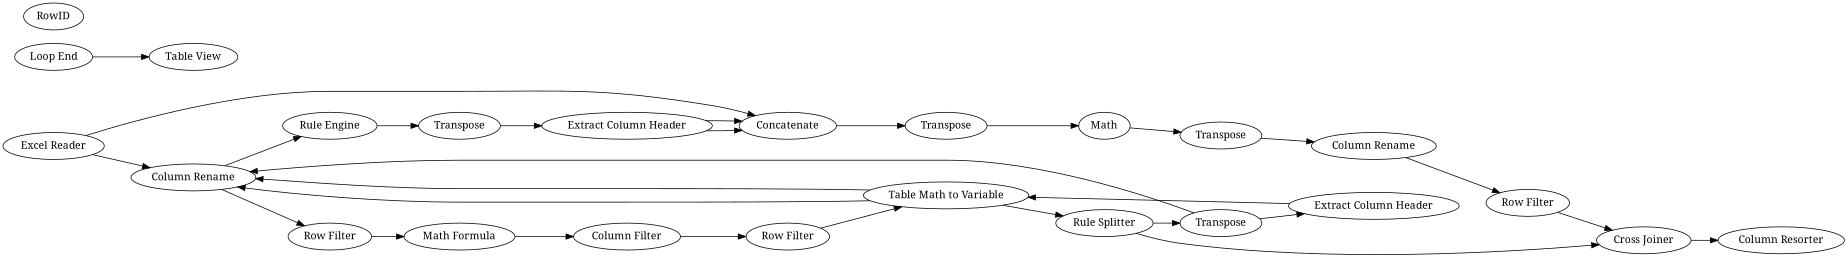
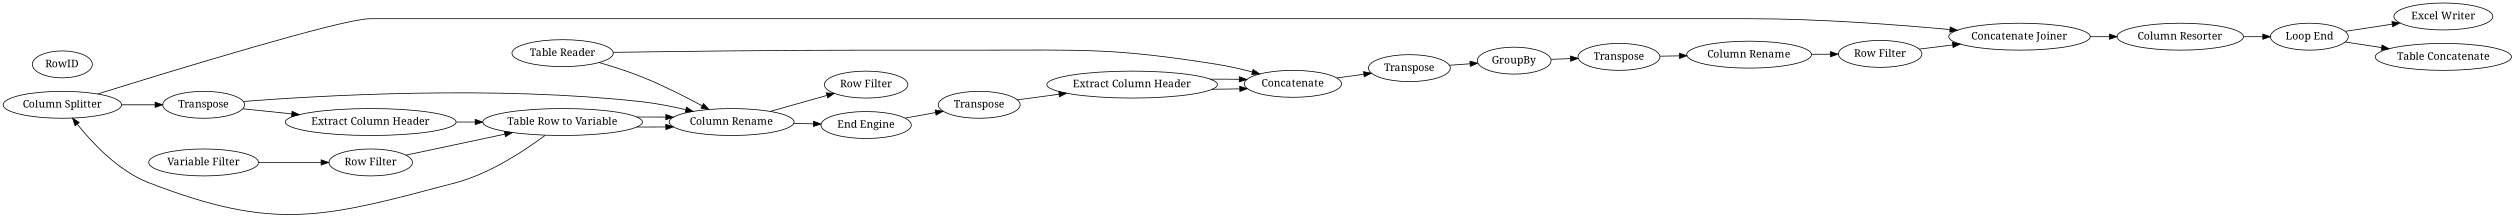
node "Excel Writer": added
edge "Column Resorter" -> "Loop End": added
node "Table View": label "Table View" -> "Table Concatenate"
node "Rule Engine": label "Rule Engine" -> "End Engine"
node "Math": label "Math" -> "GroupBy"
node "Excel Reader": label "Excel Reader" -> "Table Reader"
node "Table Math to Variable": label "Table Math to Variable" -> "Table Row to Variable"
node "Rule Splitter": label "Rule Splitter" -> "Column Splitter"
node "Math Formula": removed
node "Column Filter": label "Column Filter" -> "Variable Filter"
node "Cross Joiner": label "Cross Joiner" -> "Concatenate Joiner"
